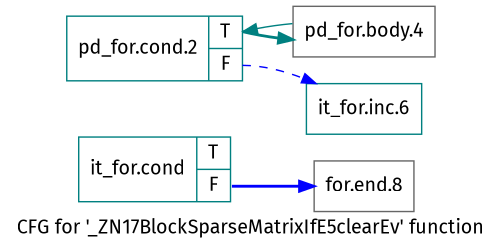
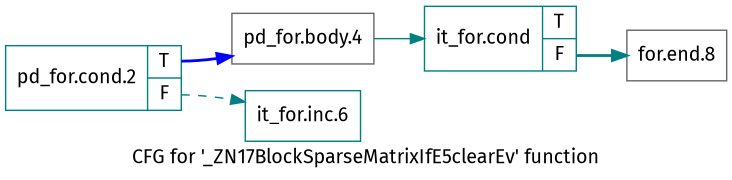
edge "pd_for.body.4" -> "pd_for.cond.2": now "pd_for.body.4" -> "it_for.cond"
edge "pd_for.cond.2" -> "pd_for.body.4": color teal -> blue
edge "pd_for.cond.2" -> "it_for.inc.6": color blue -> teal
edge "it_for.cond" -> "for.end.8": color blue -> teal
